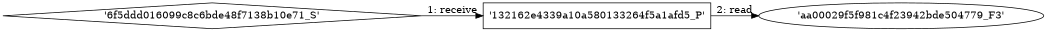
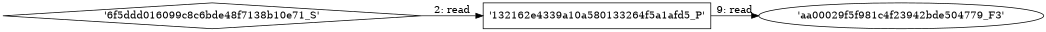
edge "'6f5ddd016099c8c6bde48f7138b10e71_S'" -> "'132162e4339a10a580133264f5a1afd5_P'": label "1: receive" -> "2: read"
edge "'132162e4339a10a580133264f5a1afd5_P'" -> "'aa00029f5f981c4f23942bde504779_F3'": label "2: read" -> "9: read"
